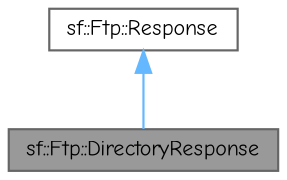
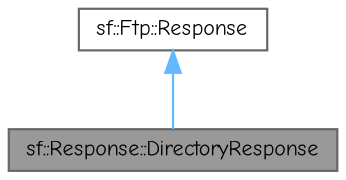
node "sf::Ftp::DirectoryResponse": label "sf::Ftp::DirectoryResponse" -> "sf::Response::DirectoryResponse"
